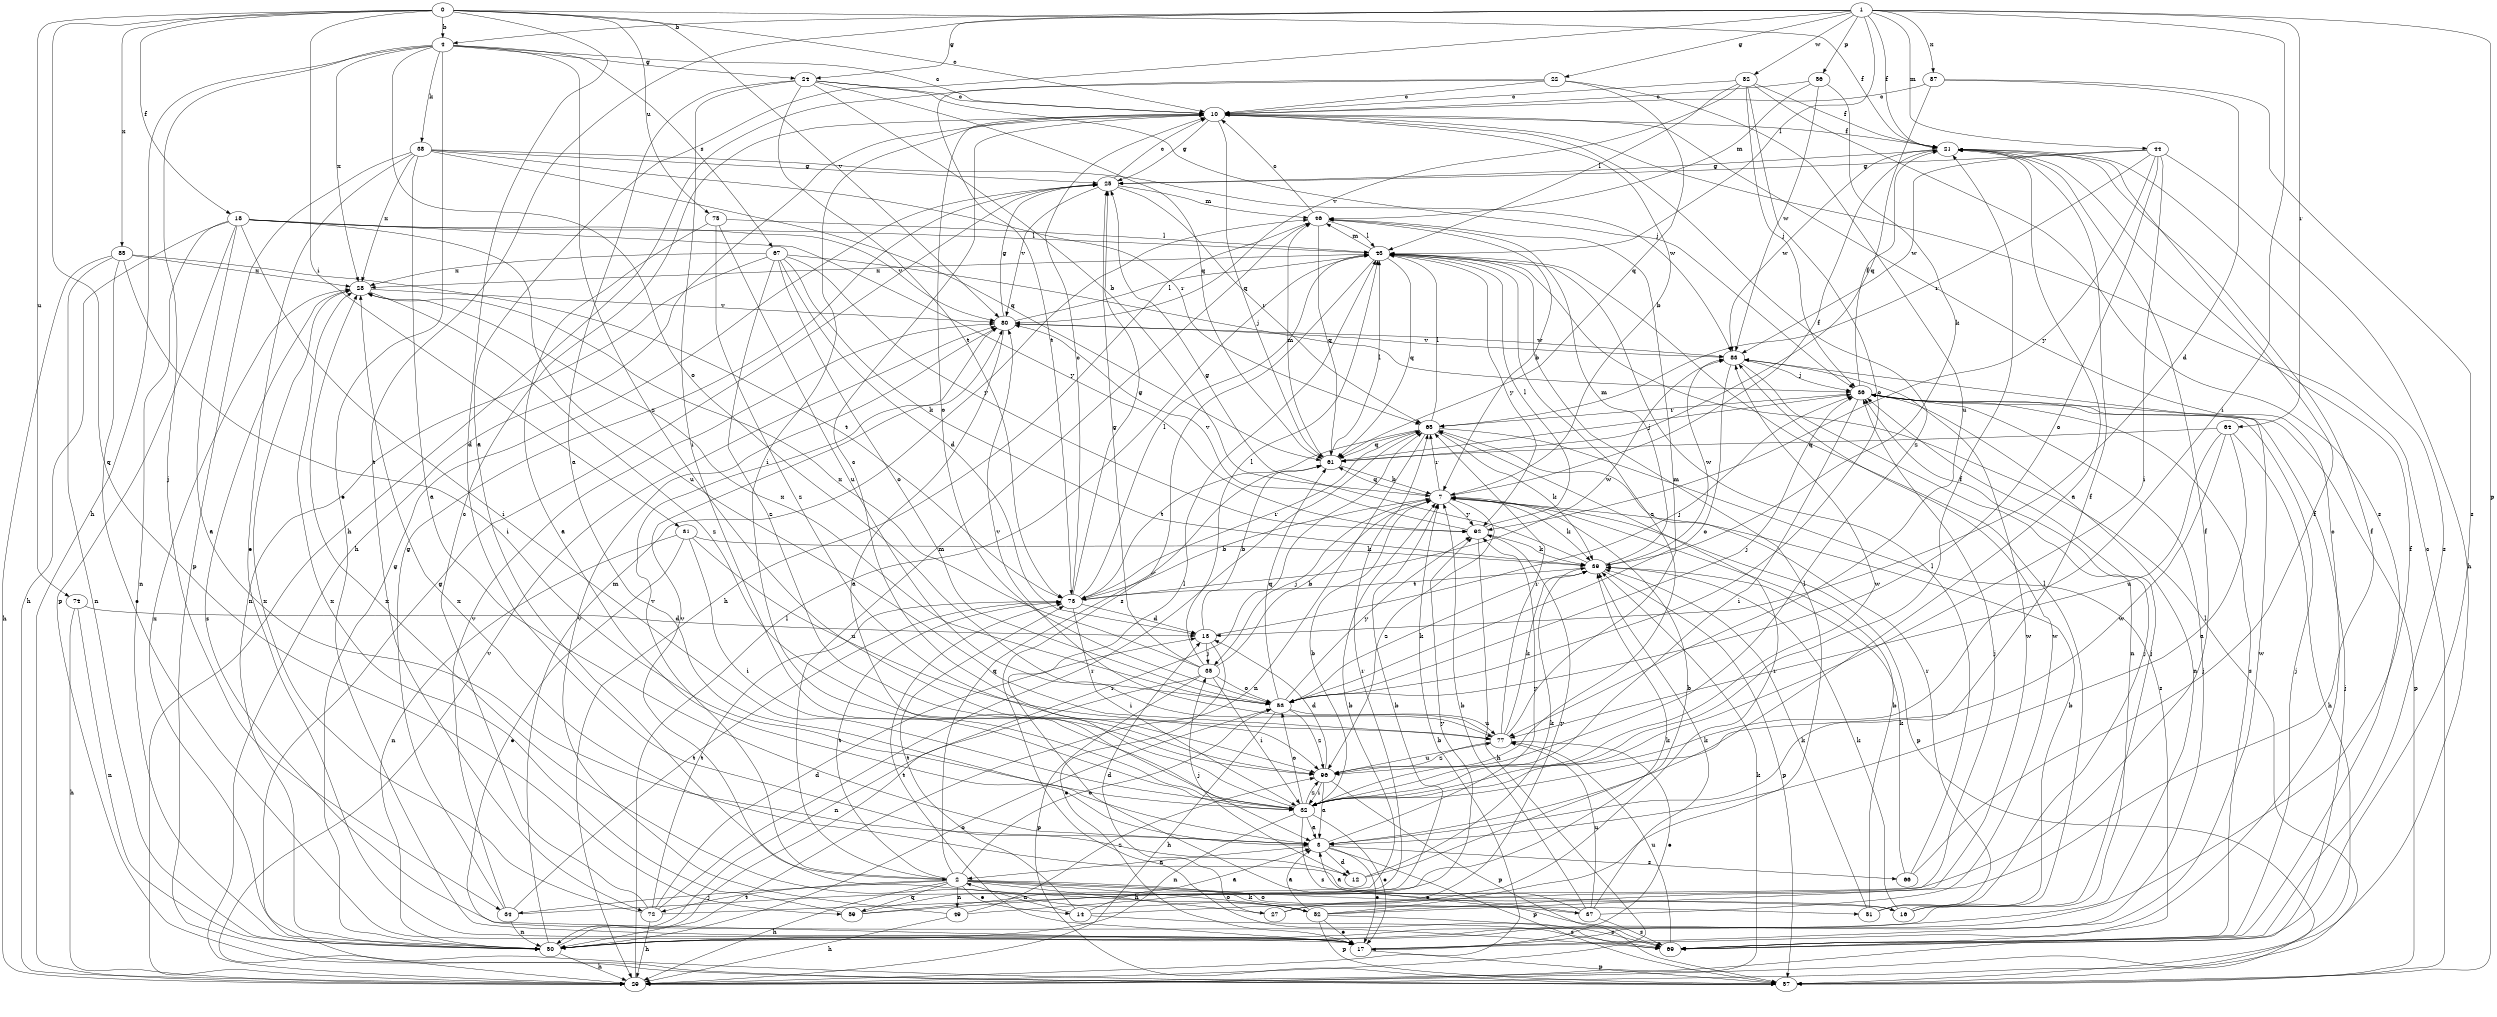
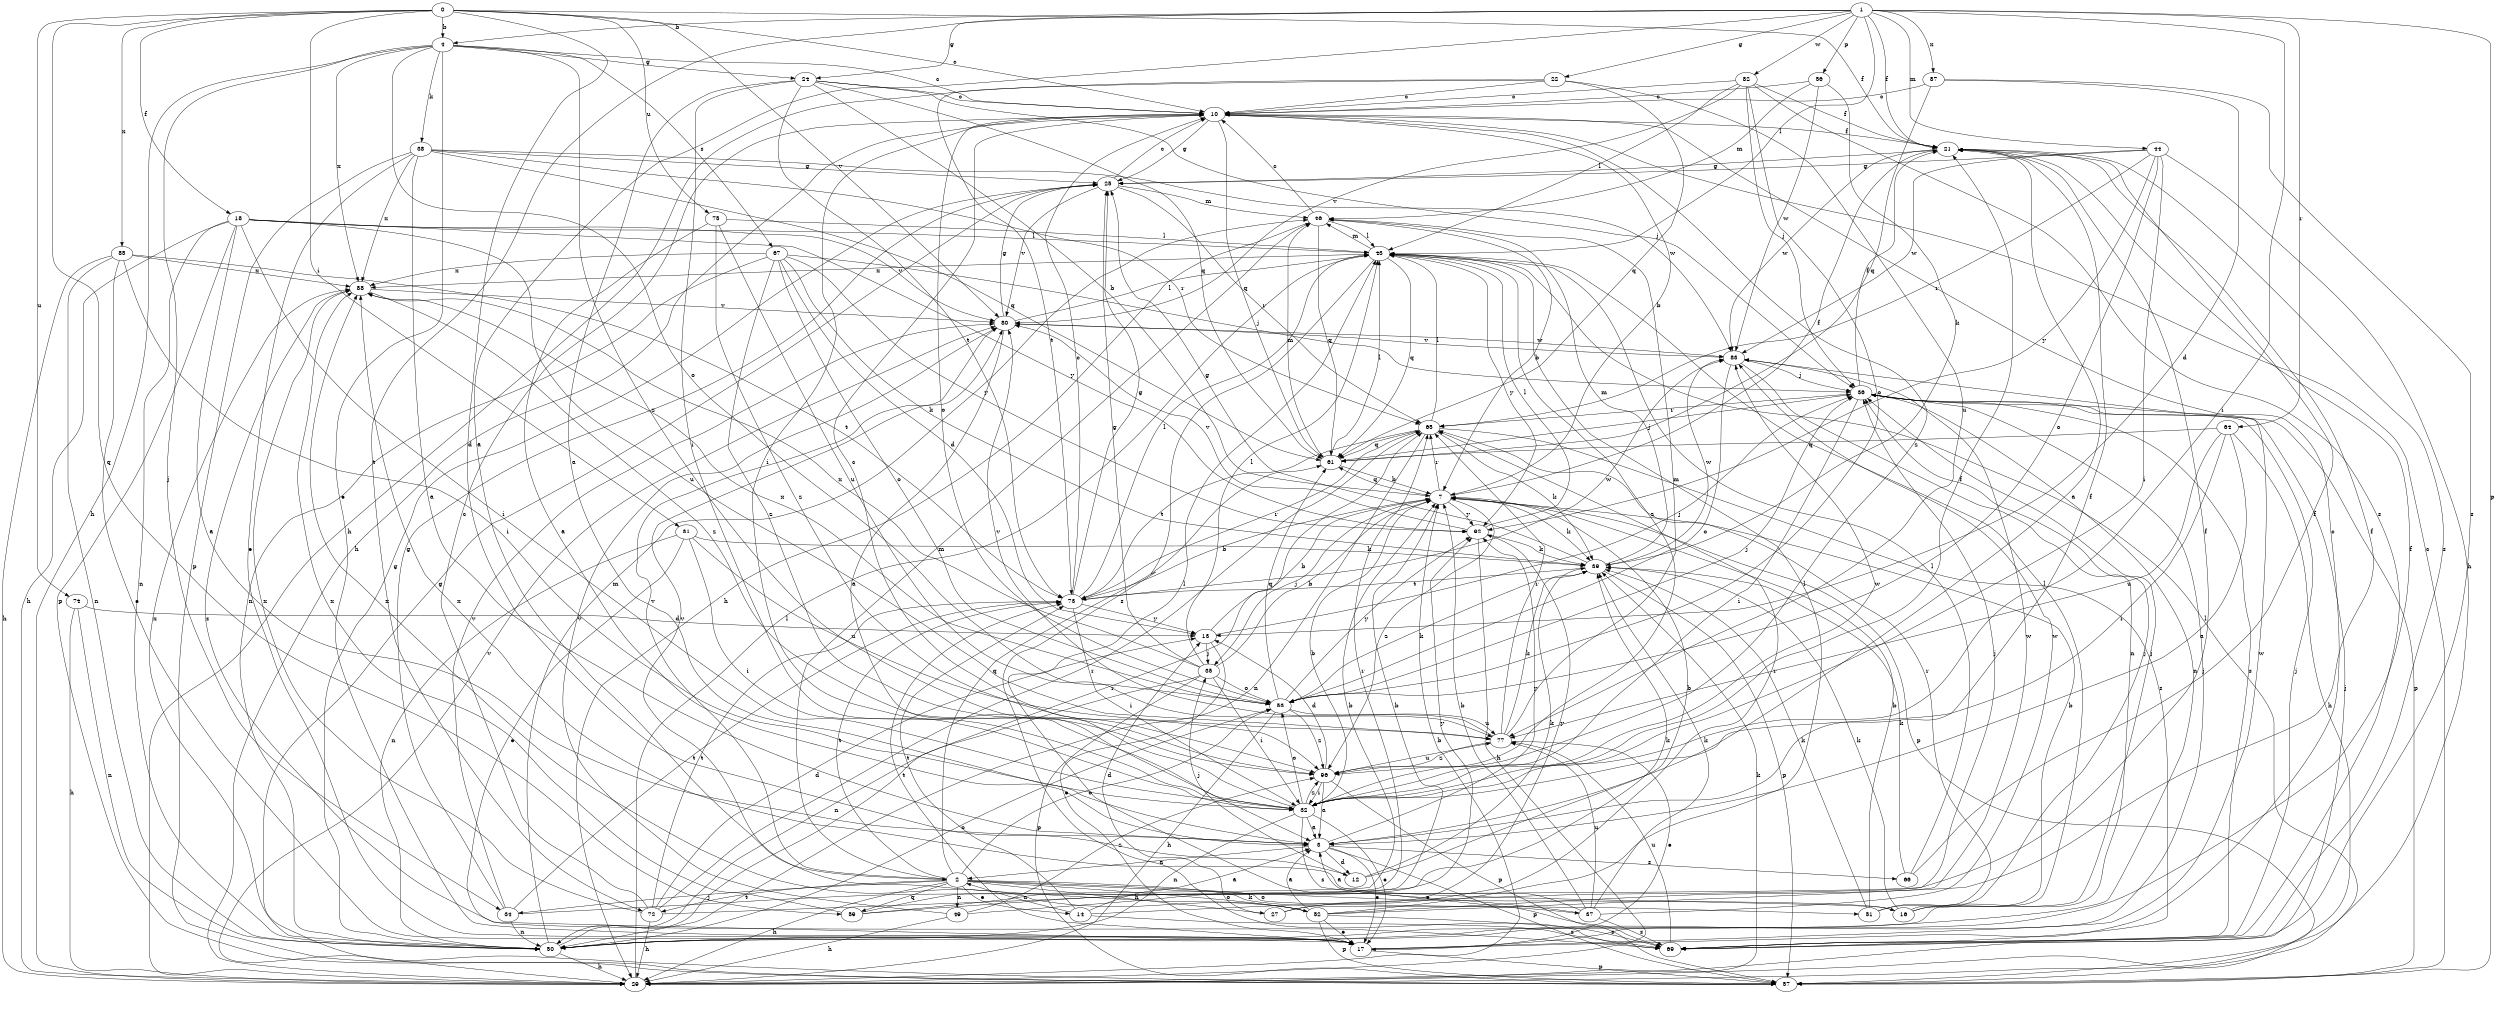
node "28": label "28" -> "88"
edge "13" -> "61": now "13" -> "7"
edge "73" -> "13": label "d" -> "y"
edge "64" -> "32": label "w" -> "i"
